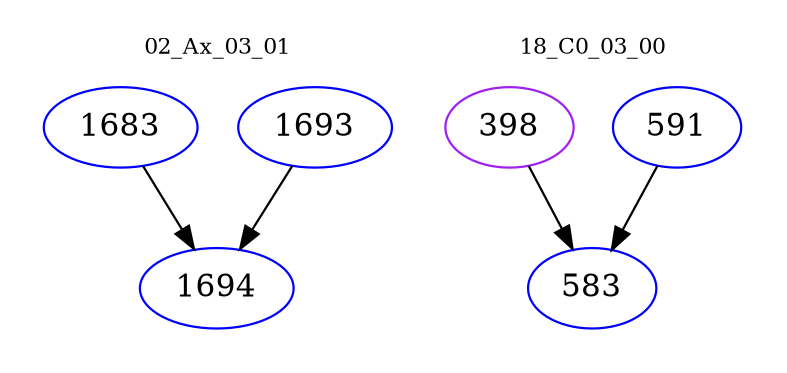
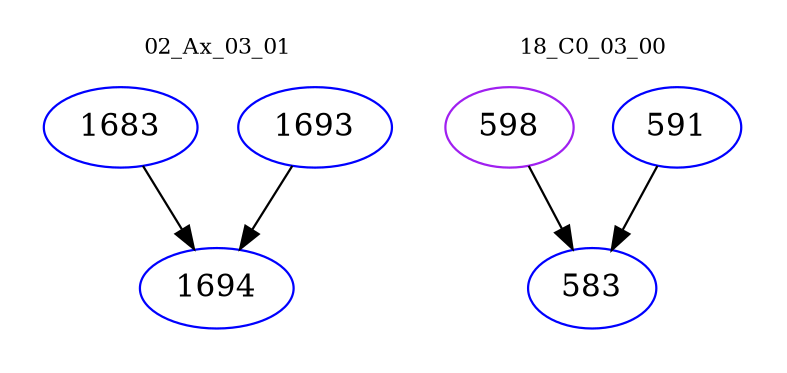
node "398": label "398" -> "598"
